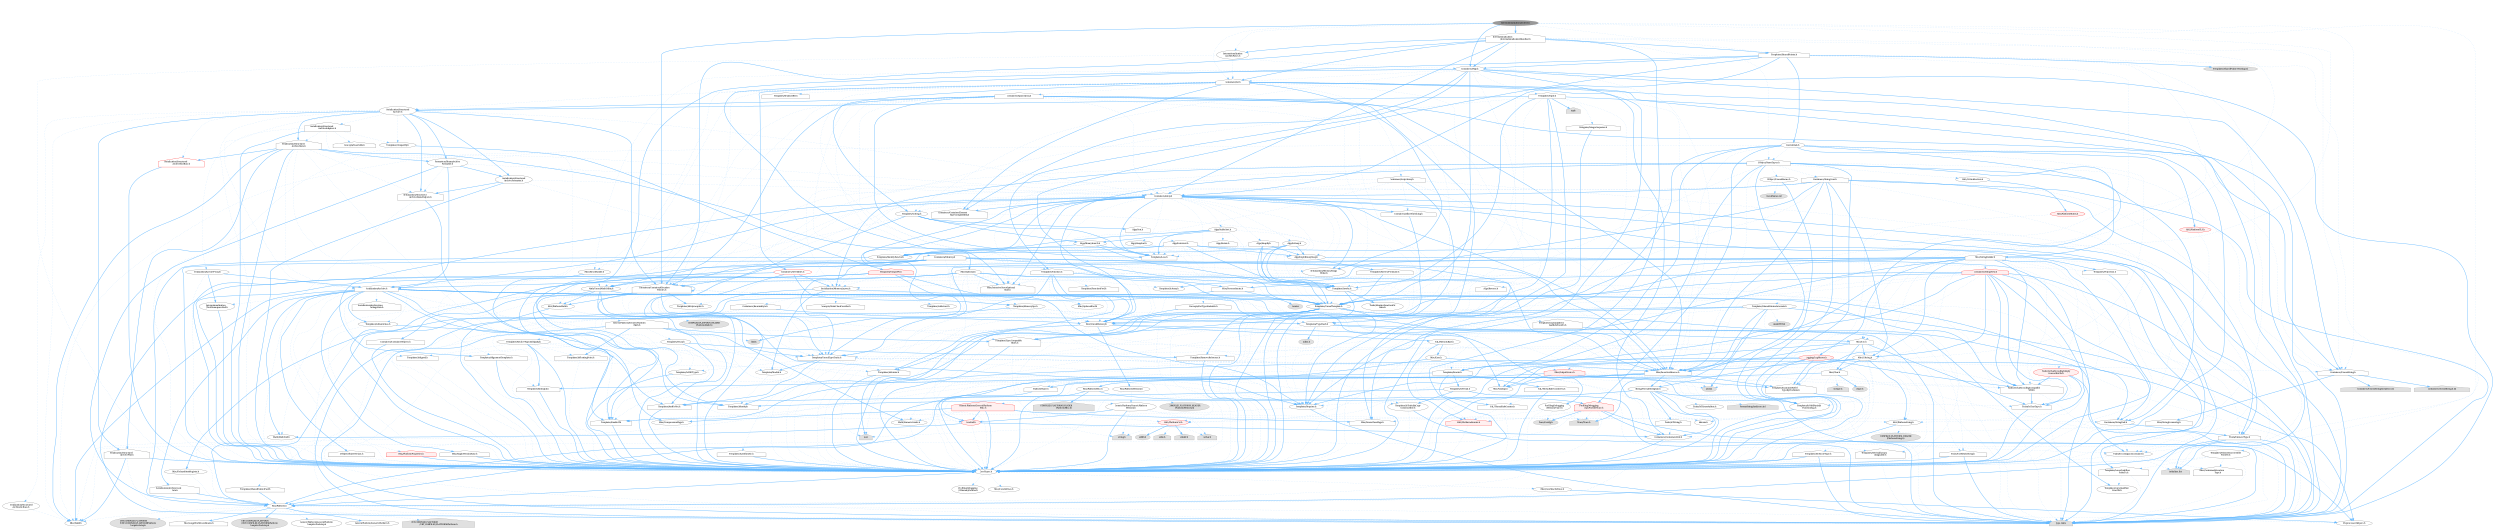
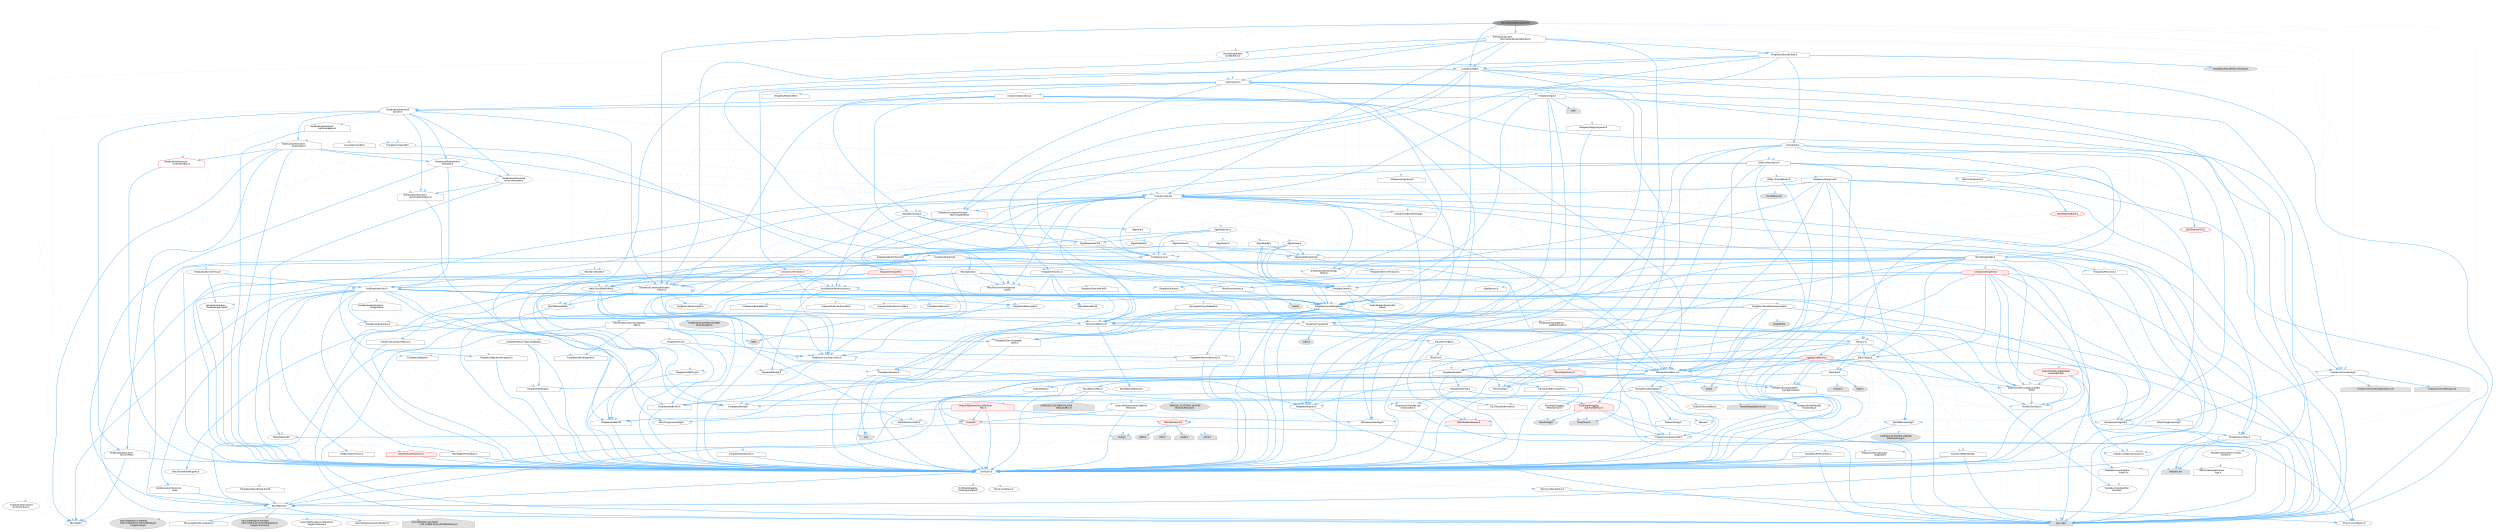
edge "Containers/ContainerElement TypeCompatibility.h" -> "Templates/UnrealTypeTraits.h": added
node "Concepts/StaticStructProvider.h": added
edge "Templates/UniquePtr.h" -> "Templates/Requires.h": style bold -> dotted
